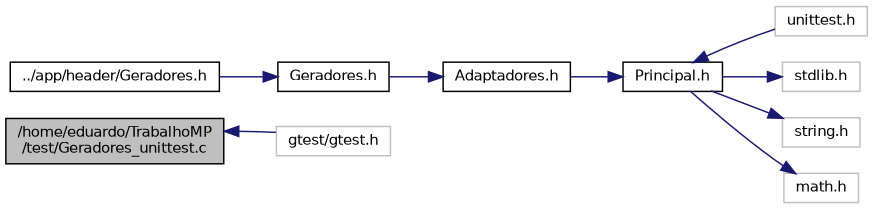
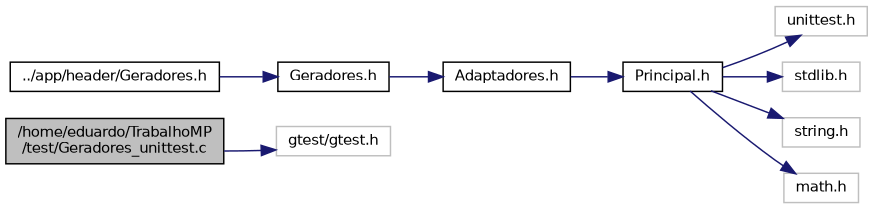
edge "unittest.h" -> "Principal.h": reversed
edge "gtest/gtest.h" -> "/home/eduardo/TrabalhoMP /test/Geradores_unittest.c": reversed
